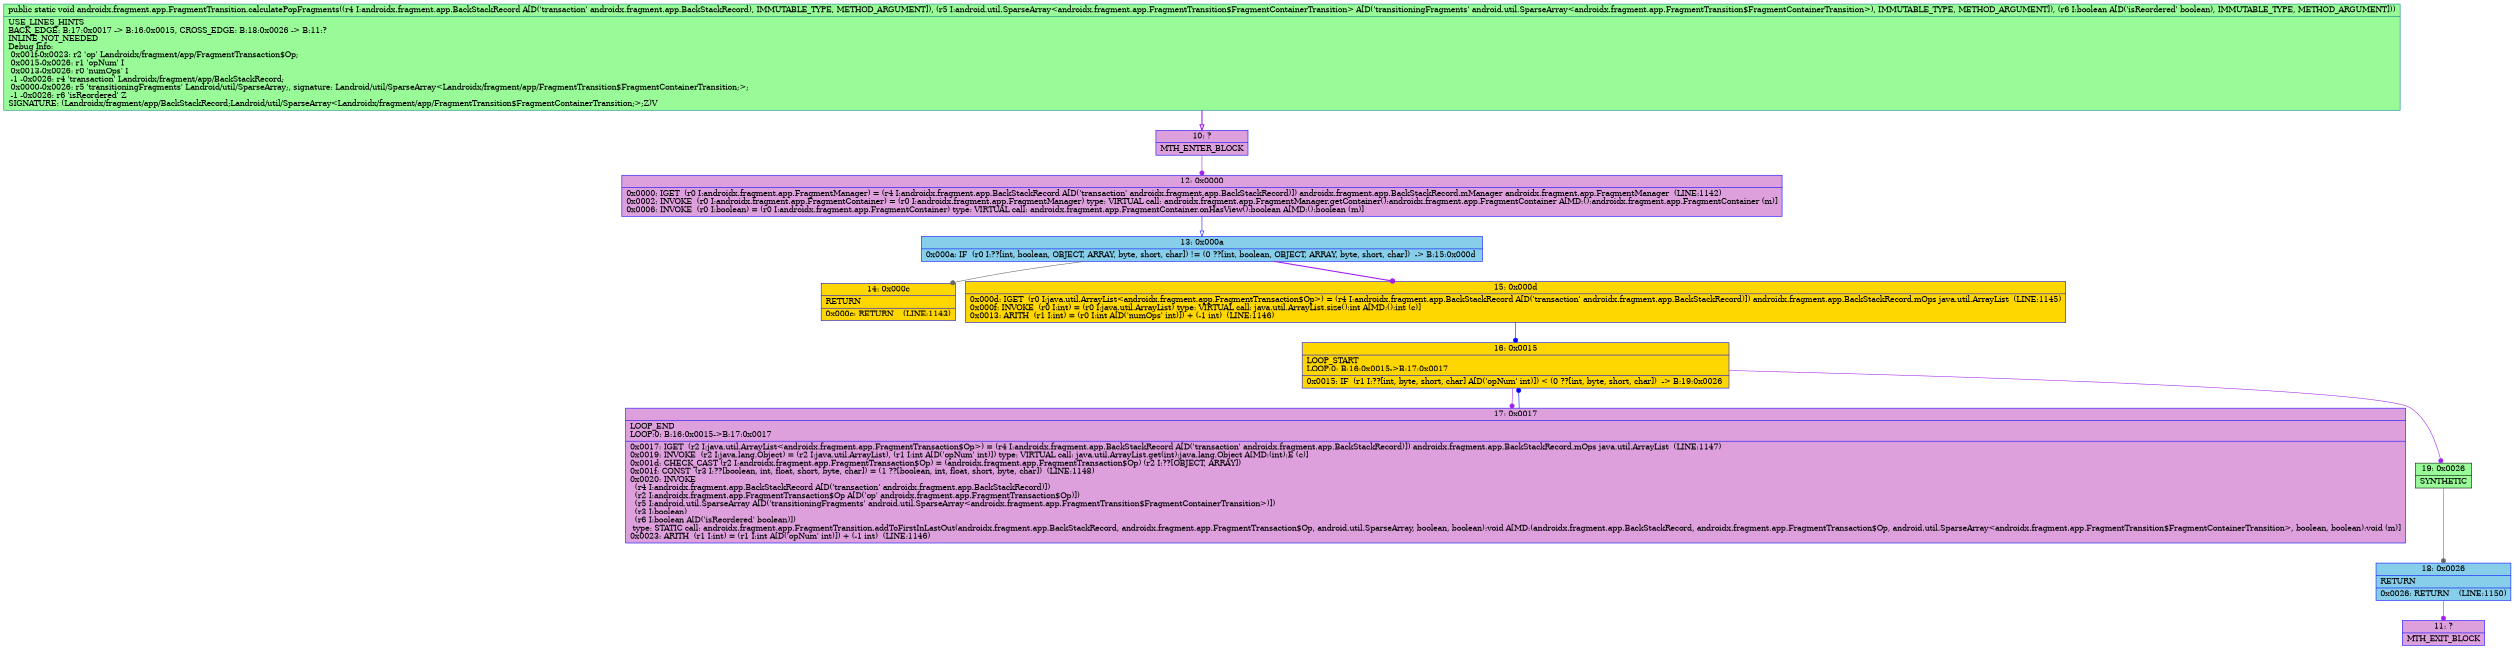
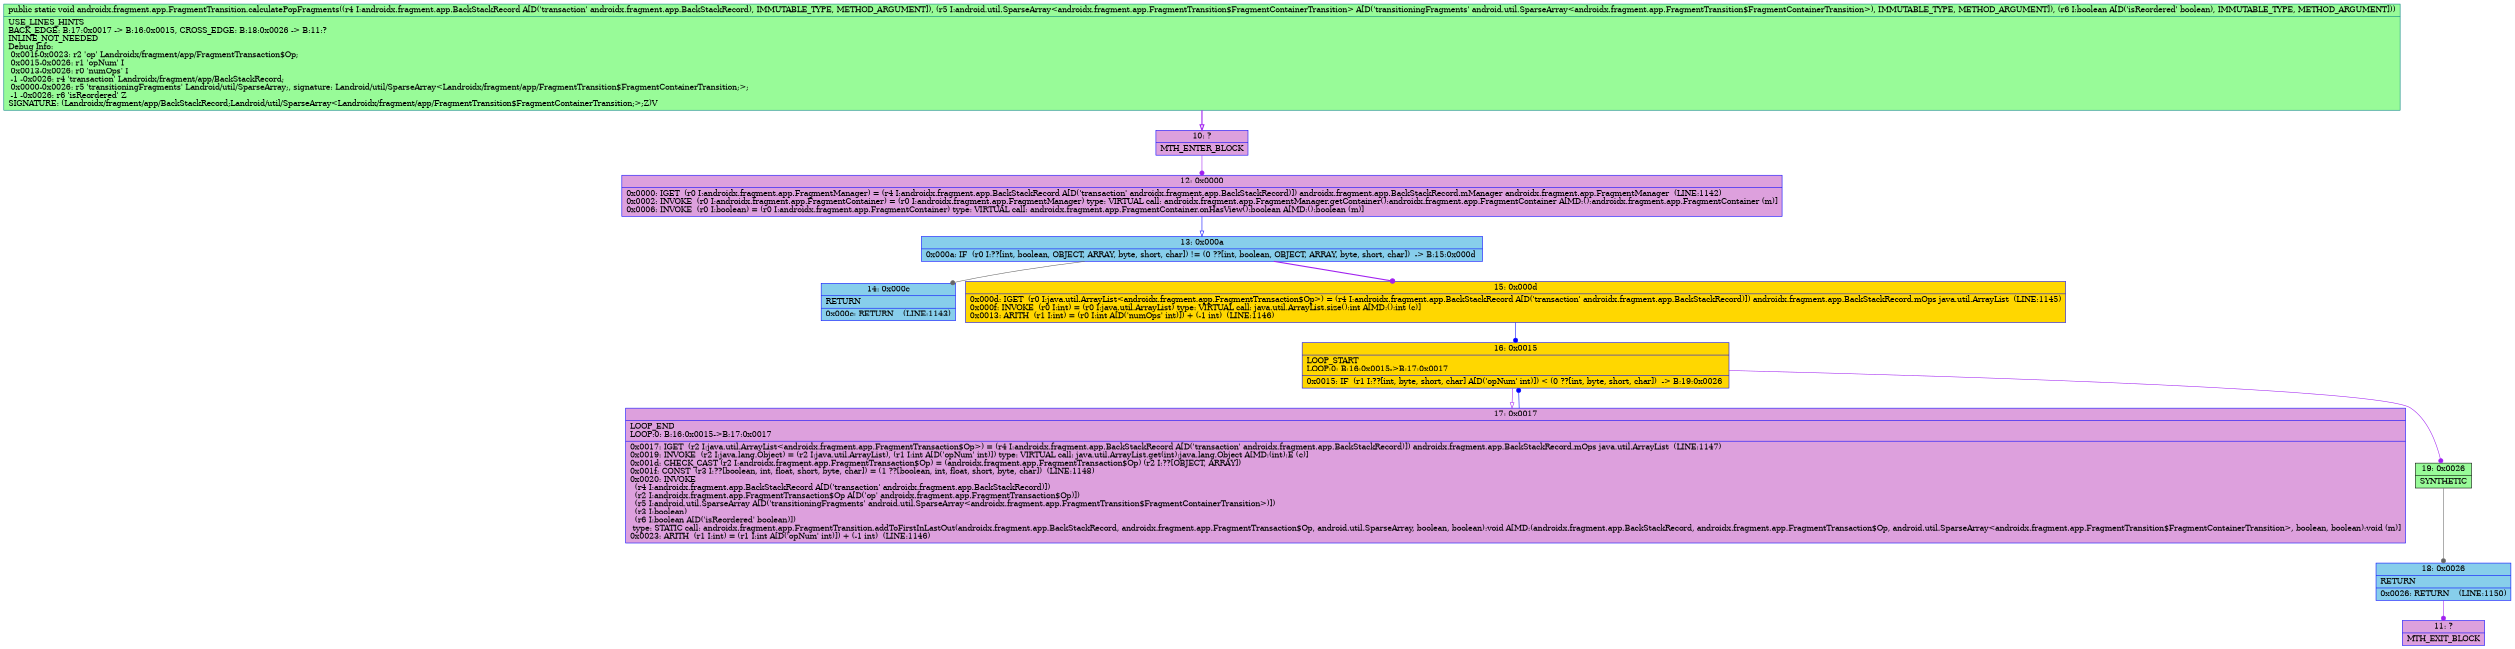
node "14: 0x000c": fillcolor gold -> skyblue
edge "16: 0x0015" -> "17: 0x0017": arrowhead dot -> onormal
